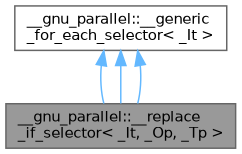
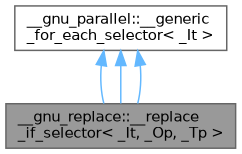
node "__gnu_parallel::__replace _if_selector< _It, _Op, _Tp >": label "__gnu_parallel::__replace _if_selector< _It, _Op, _Tp >" -> "__gnu_replace::__replace _if_selector< _It, _Op, _Tp >"
